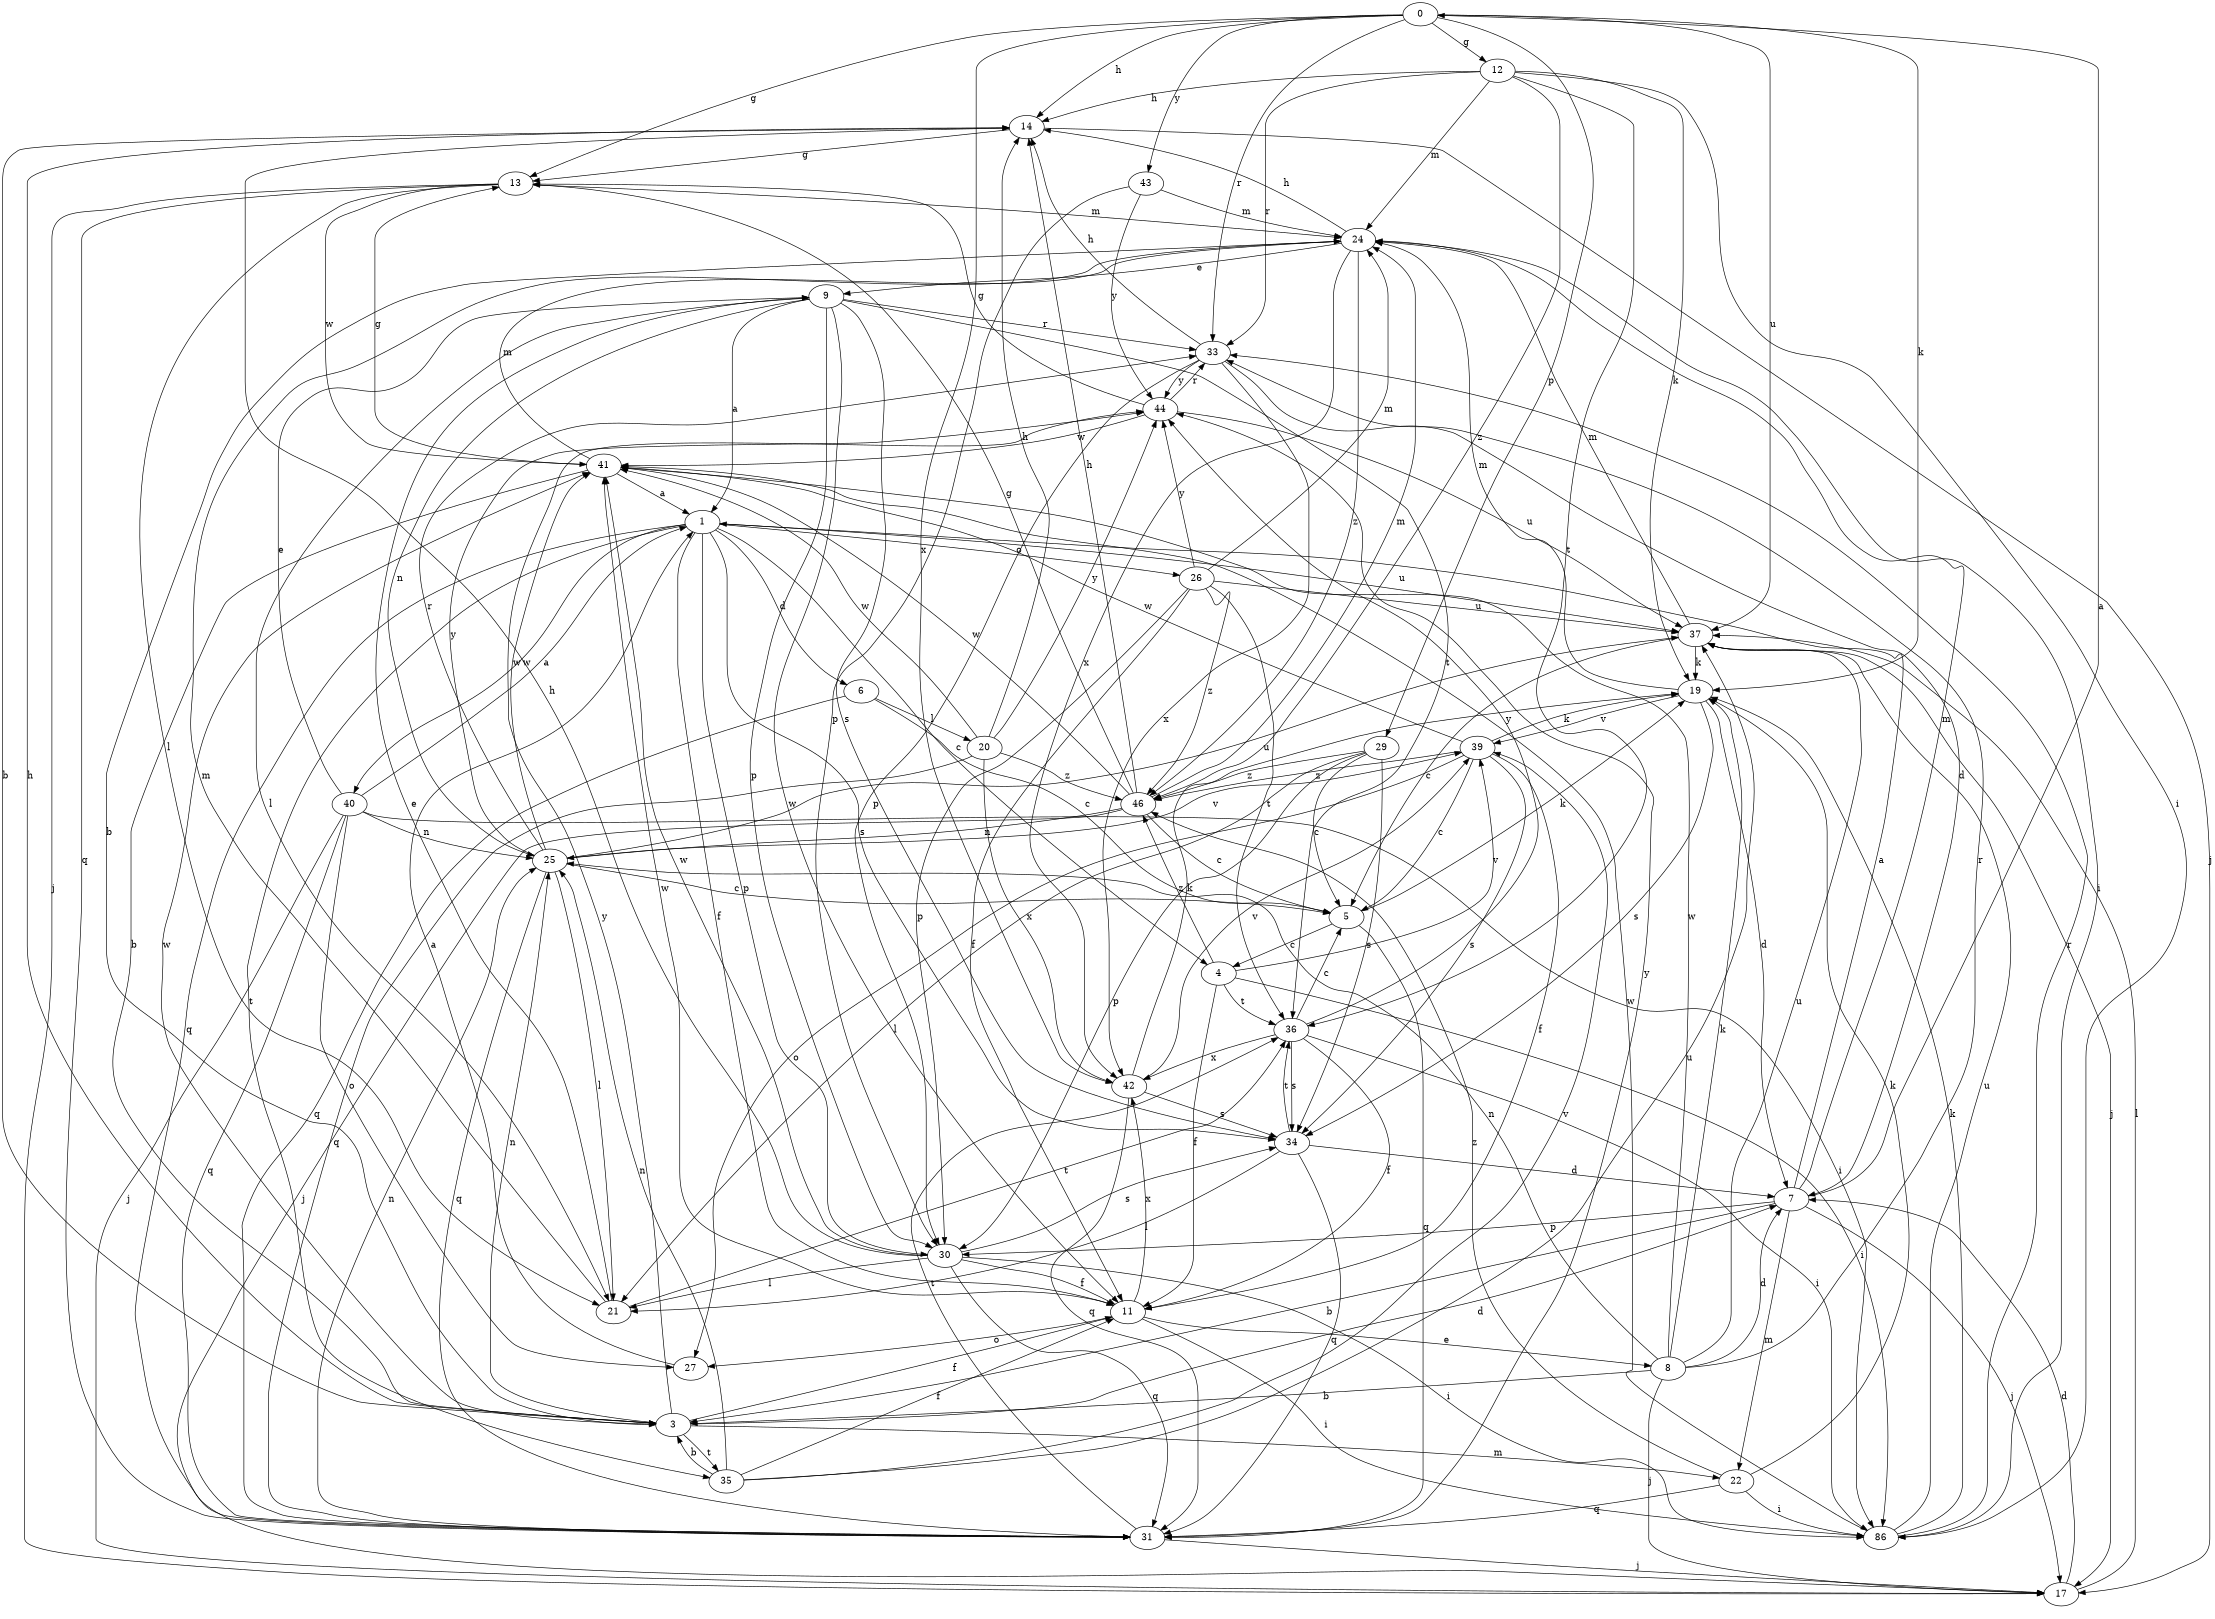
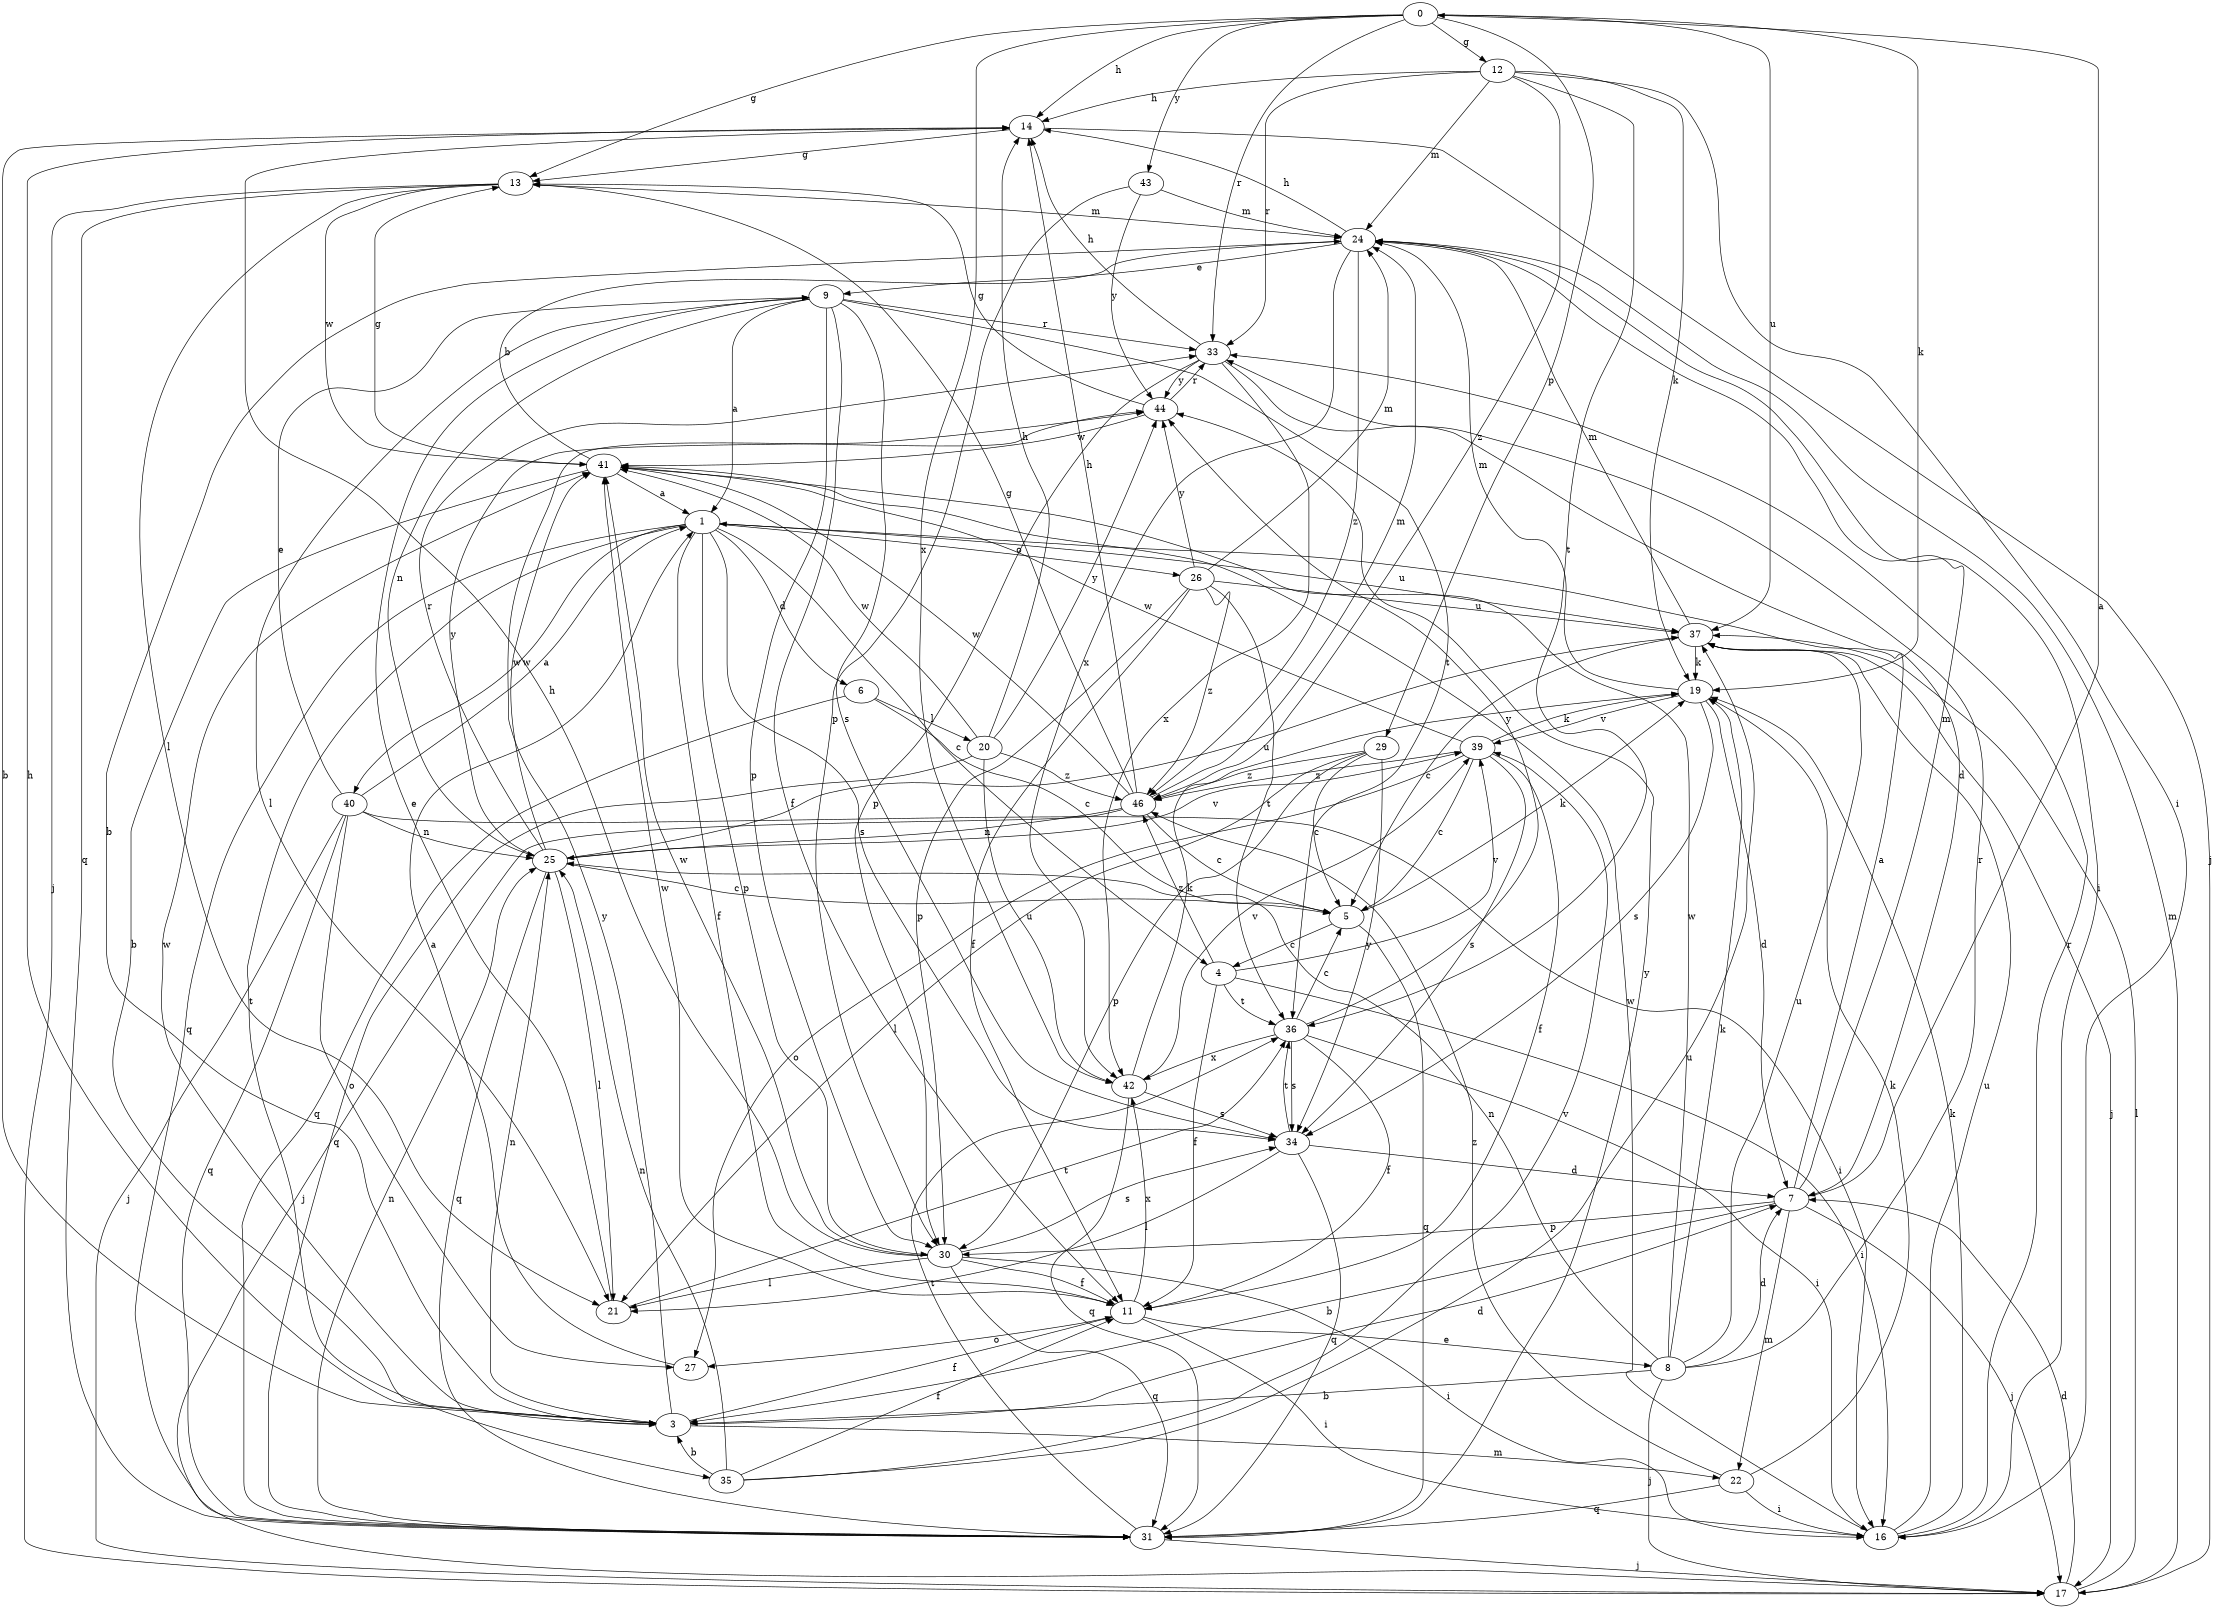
edge "41" -> "24": label "m" -> "b"
edge "21" -> "24": now "17" -> "24"
edge "44" -> "37": removed, label "u"
edge "9" -> "11": label "w" -> "f"
edge "20" -> "42": label "x" -> "u"
edge "29" -> "34": label "s" -> "y"
edge "3" -> "35": removed, label "t"
node "86": label "86" -> "16"
